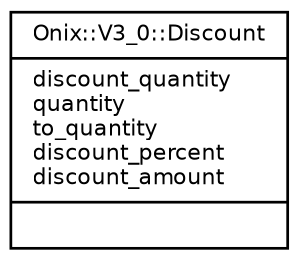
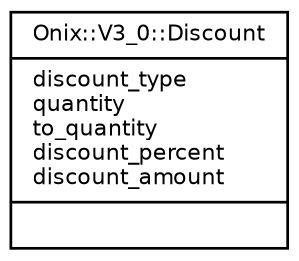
node "Onix::V3_0::Discount": text "discount_quantity" -> "discount_type"
